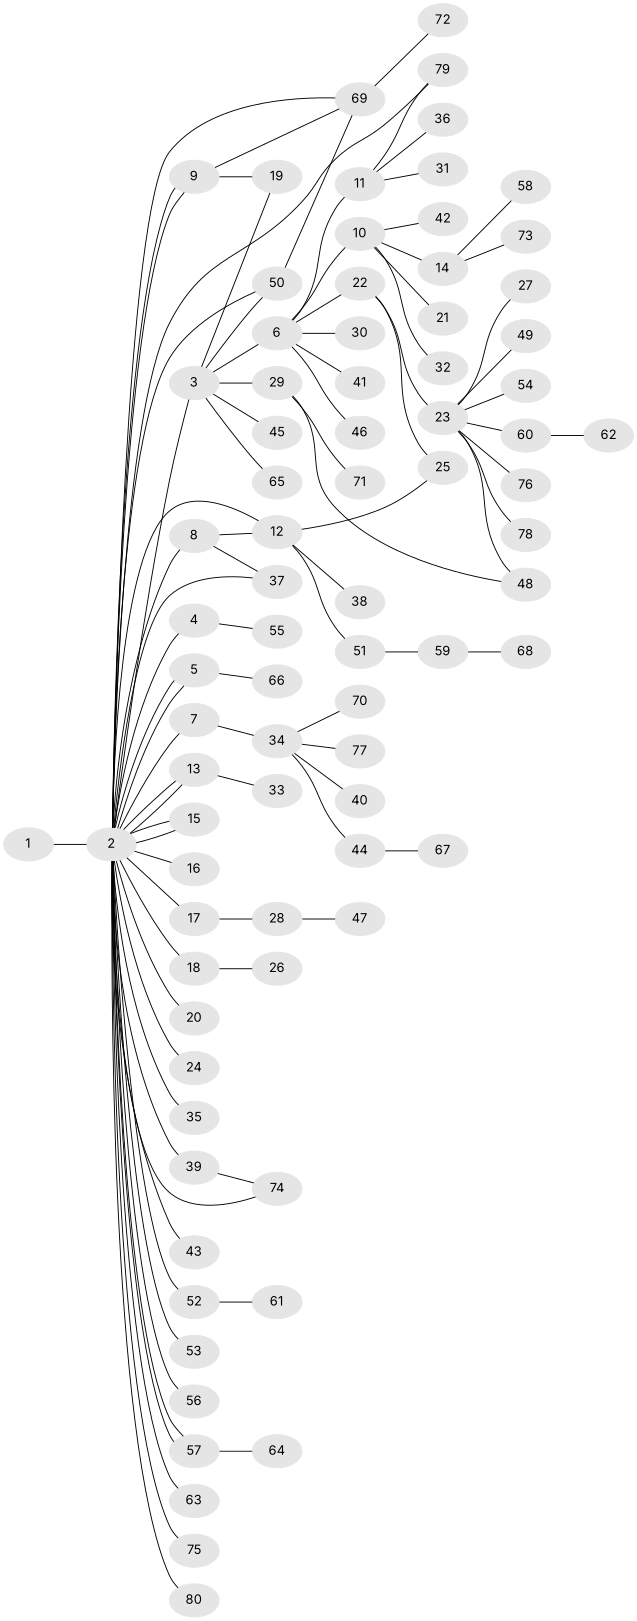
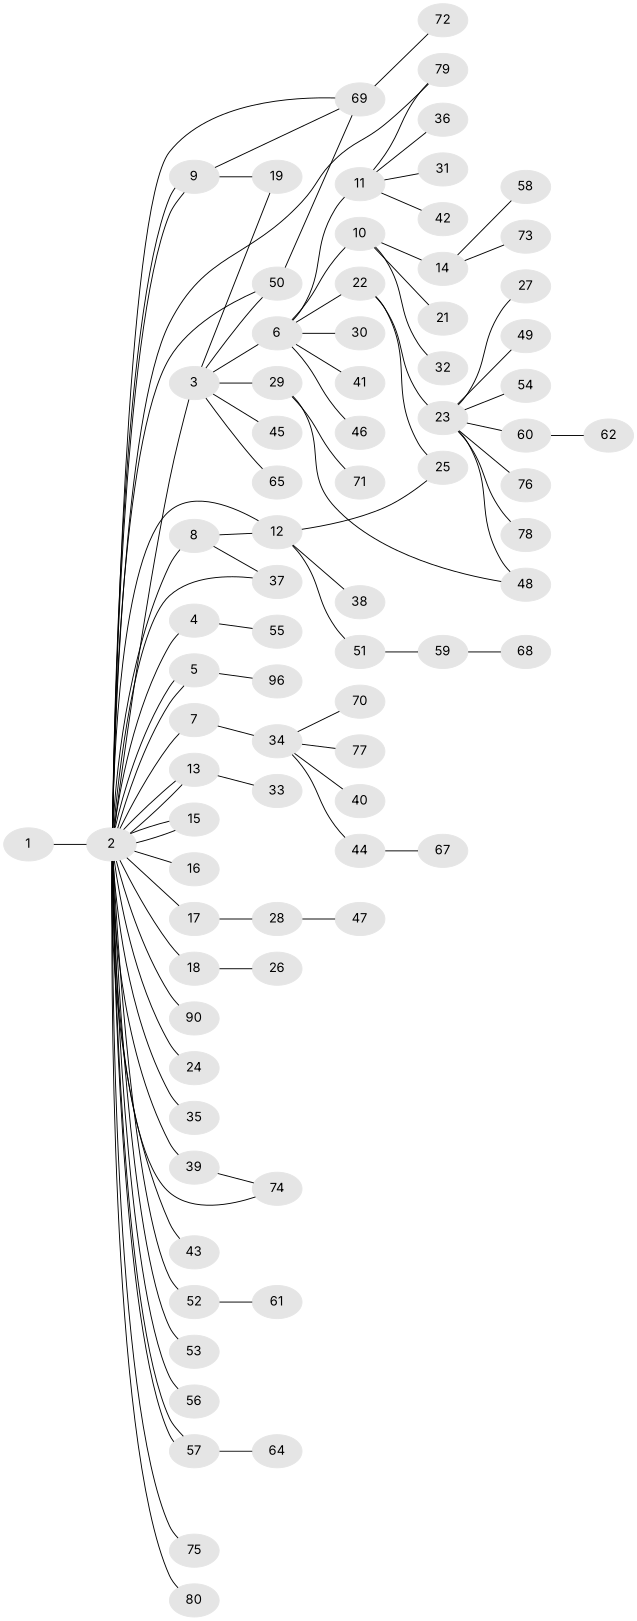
edge "42" -- "10": now "42" -- "11"
node "66": label "66" -> "96"
node "20": label "20" -> "90"
node "63": removed
